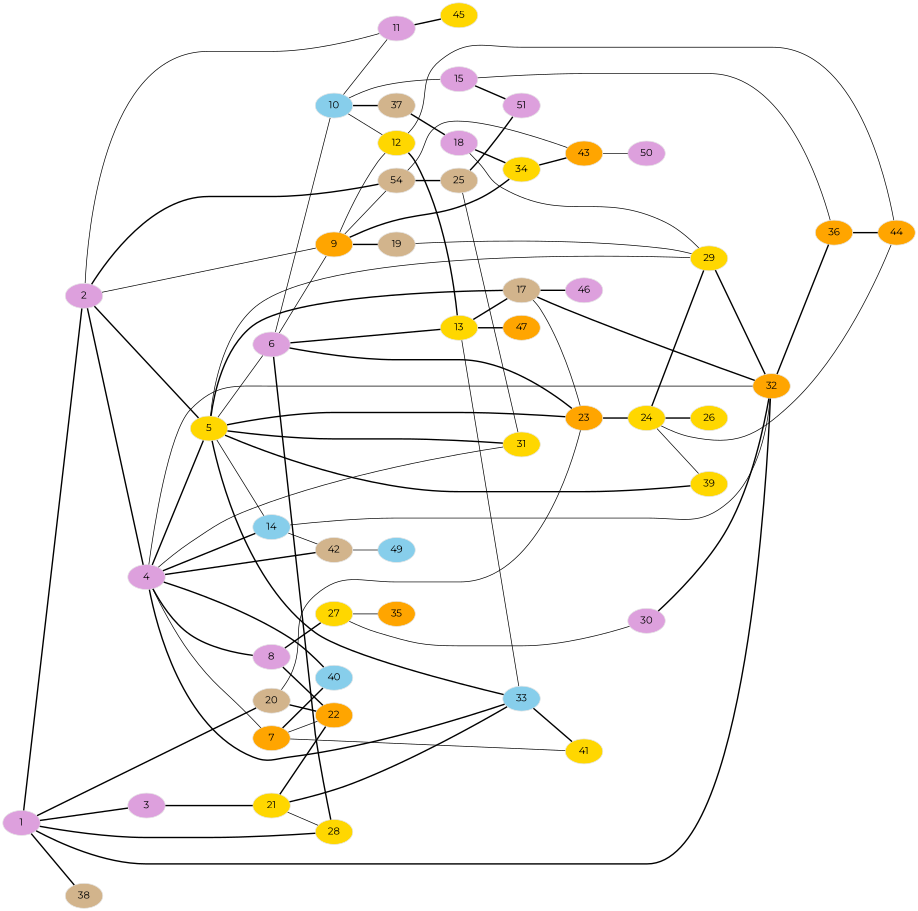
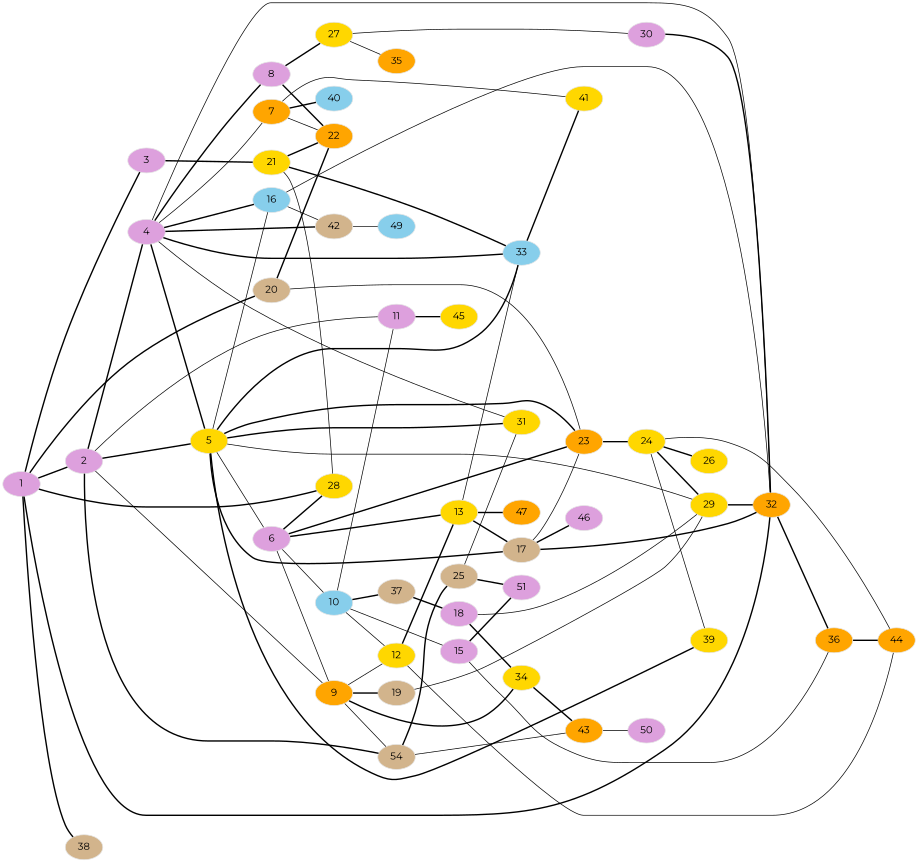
node "14": label "14" -> "16"
edge "4" -- "40": removed
